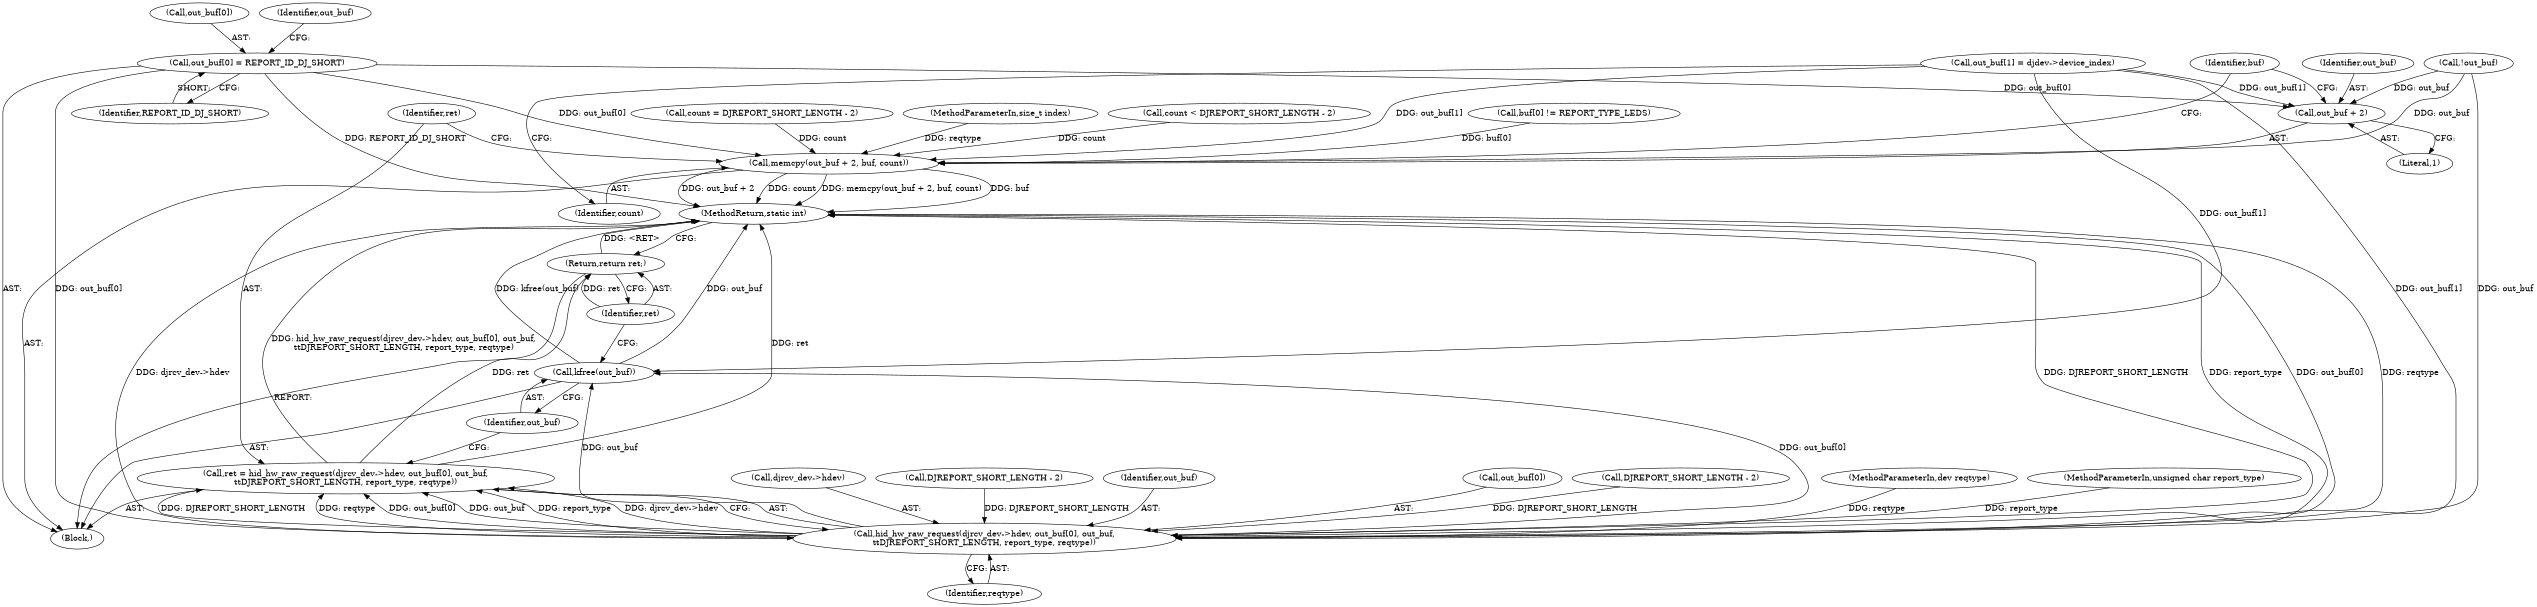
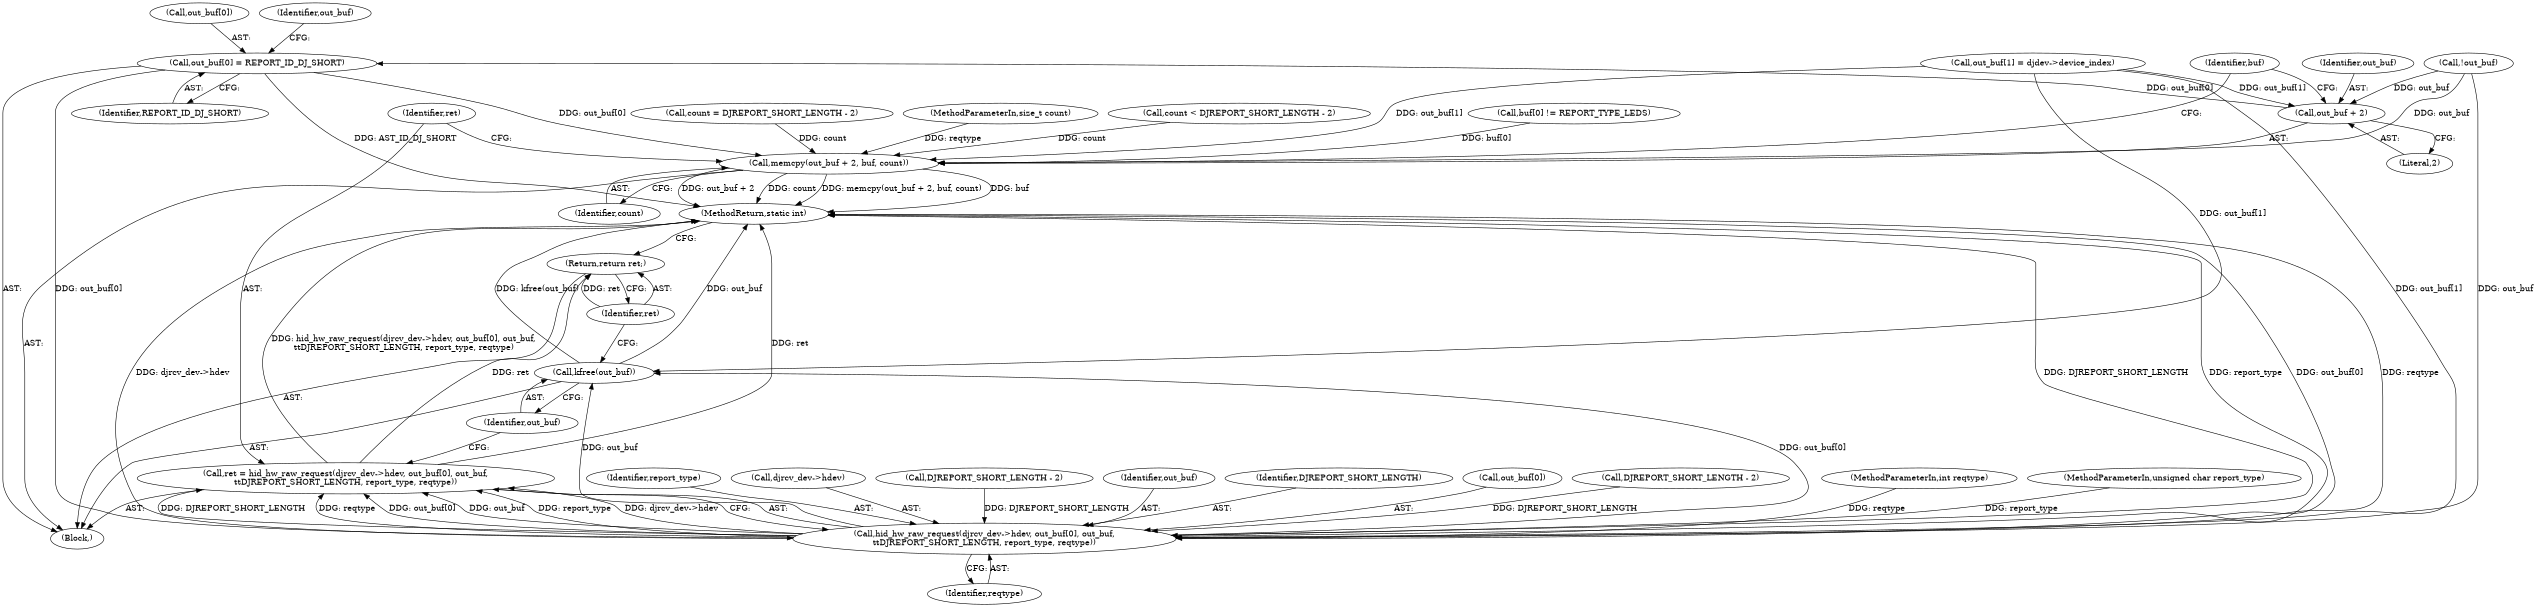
edge "(Call,out_buf[1] = djdev->device_index)" -> "(Identifier,count)": now "(Call,memcpy(out_buf + 2, buf, count))" -> "(Identifier,count)"
edge "(Call,out_buf[0] = REPORT_ID_DJ_SHORT)" -> "(Call,out_buf + 2)": reversed
edge "(Identifier,REPORT_ID_DJ_SHORT)" -> "(Call,out_buf[0] = REPORT_ID_DJ_SHORT)": label "SHORT: " -> "AST: "
node "(MethodParameterIn,size_t index)": label "(MethodParameterIn,size_t index)" -> "(MethodParameterIn,size_t count)"
edge "(Call,out_buf[0] = REPORT_ID_DJ_SHORT)" -> "(MethodReturn,static int)": label "DDG: REPORT_ID_DJ_SHORT" -> "DDG: AST_ID_DJ_SHORT"
node "(Literal,1)": label "(Literal,1)" -> "(Literal,2)"
edge "(Return,return ret;)" -> "(MethodReturn,static int)": removed, label "DDG: <RET>"
edge "(Return,return ret;)" -> "(Block,)": label "REPORT: " -> "AST: "
node "(Identifier,report_type)": added
node "(Identifier,DJREPORT_SHORT_LENGTH)": added
node "(MethodParameterIn,dev reqtype)": label "(MethodParameterIn,dev reqtype)" -> "(MethodParameterIn,int reqtype)"
